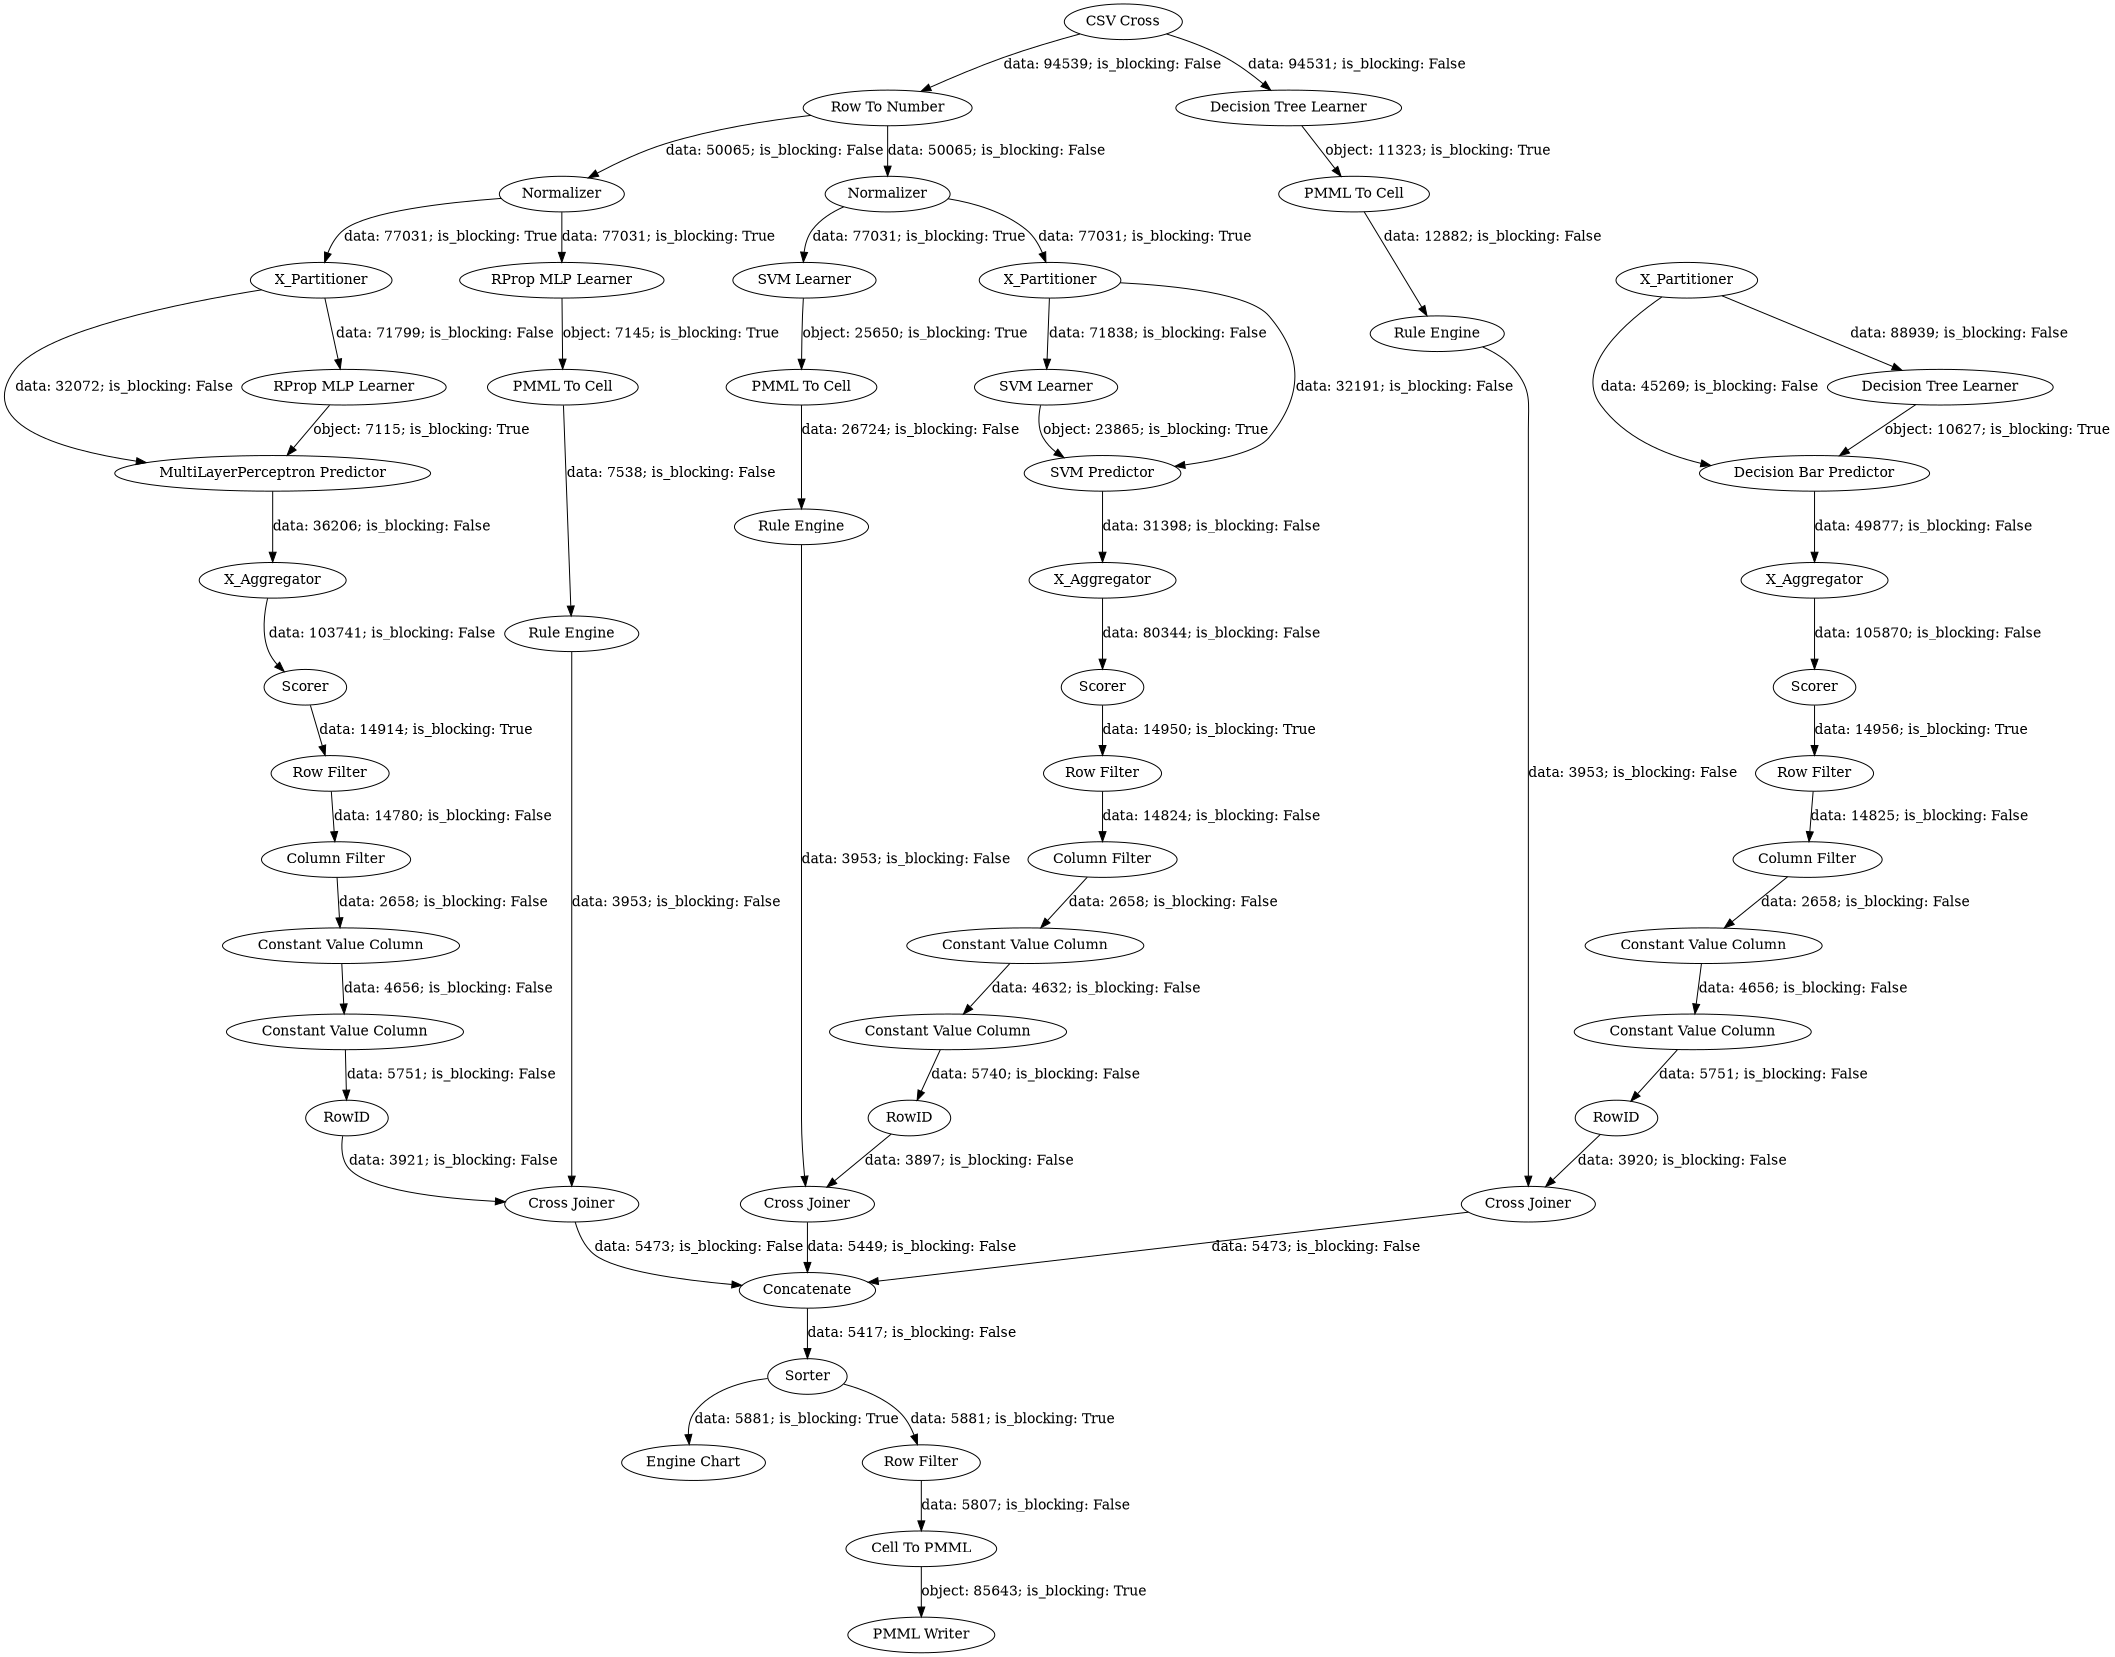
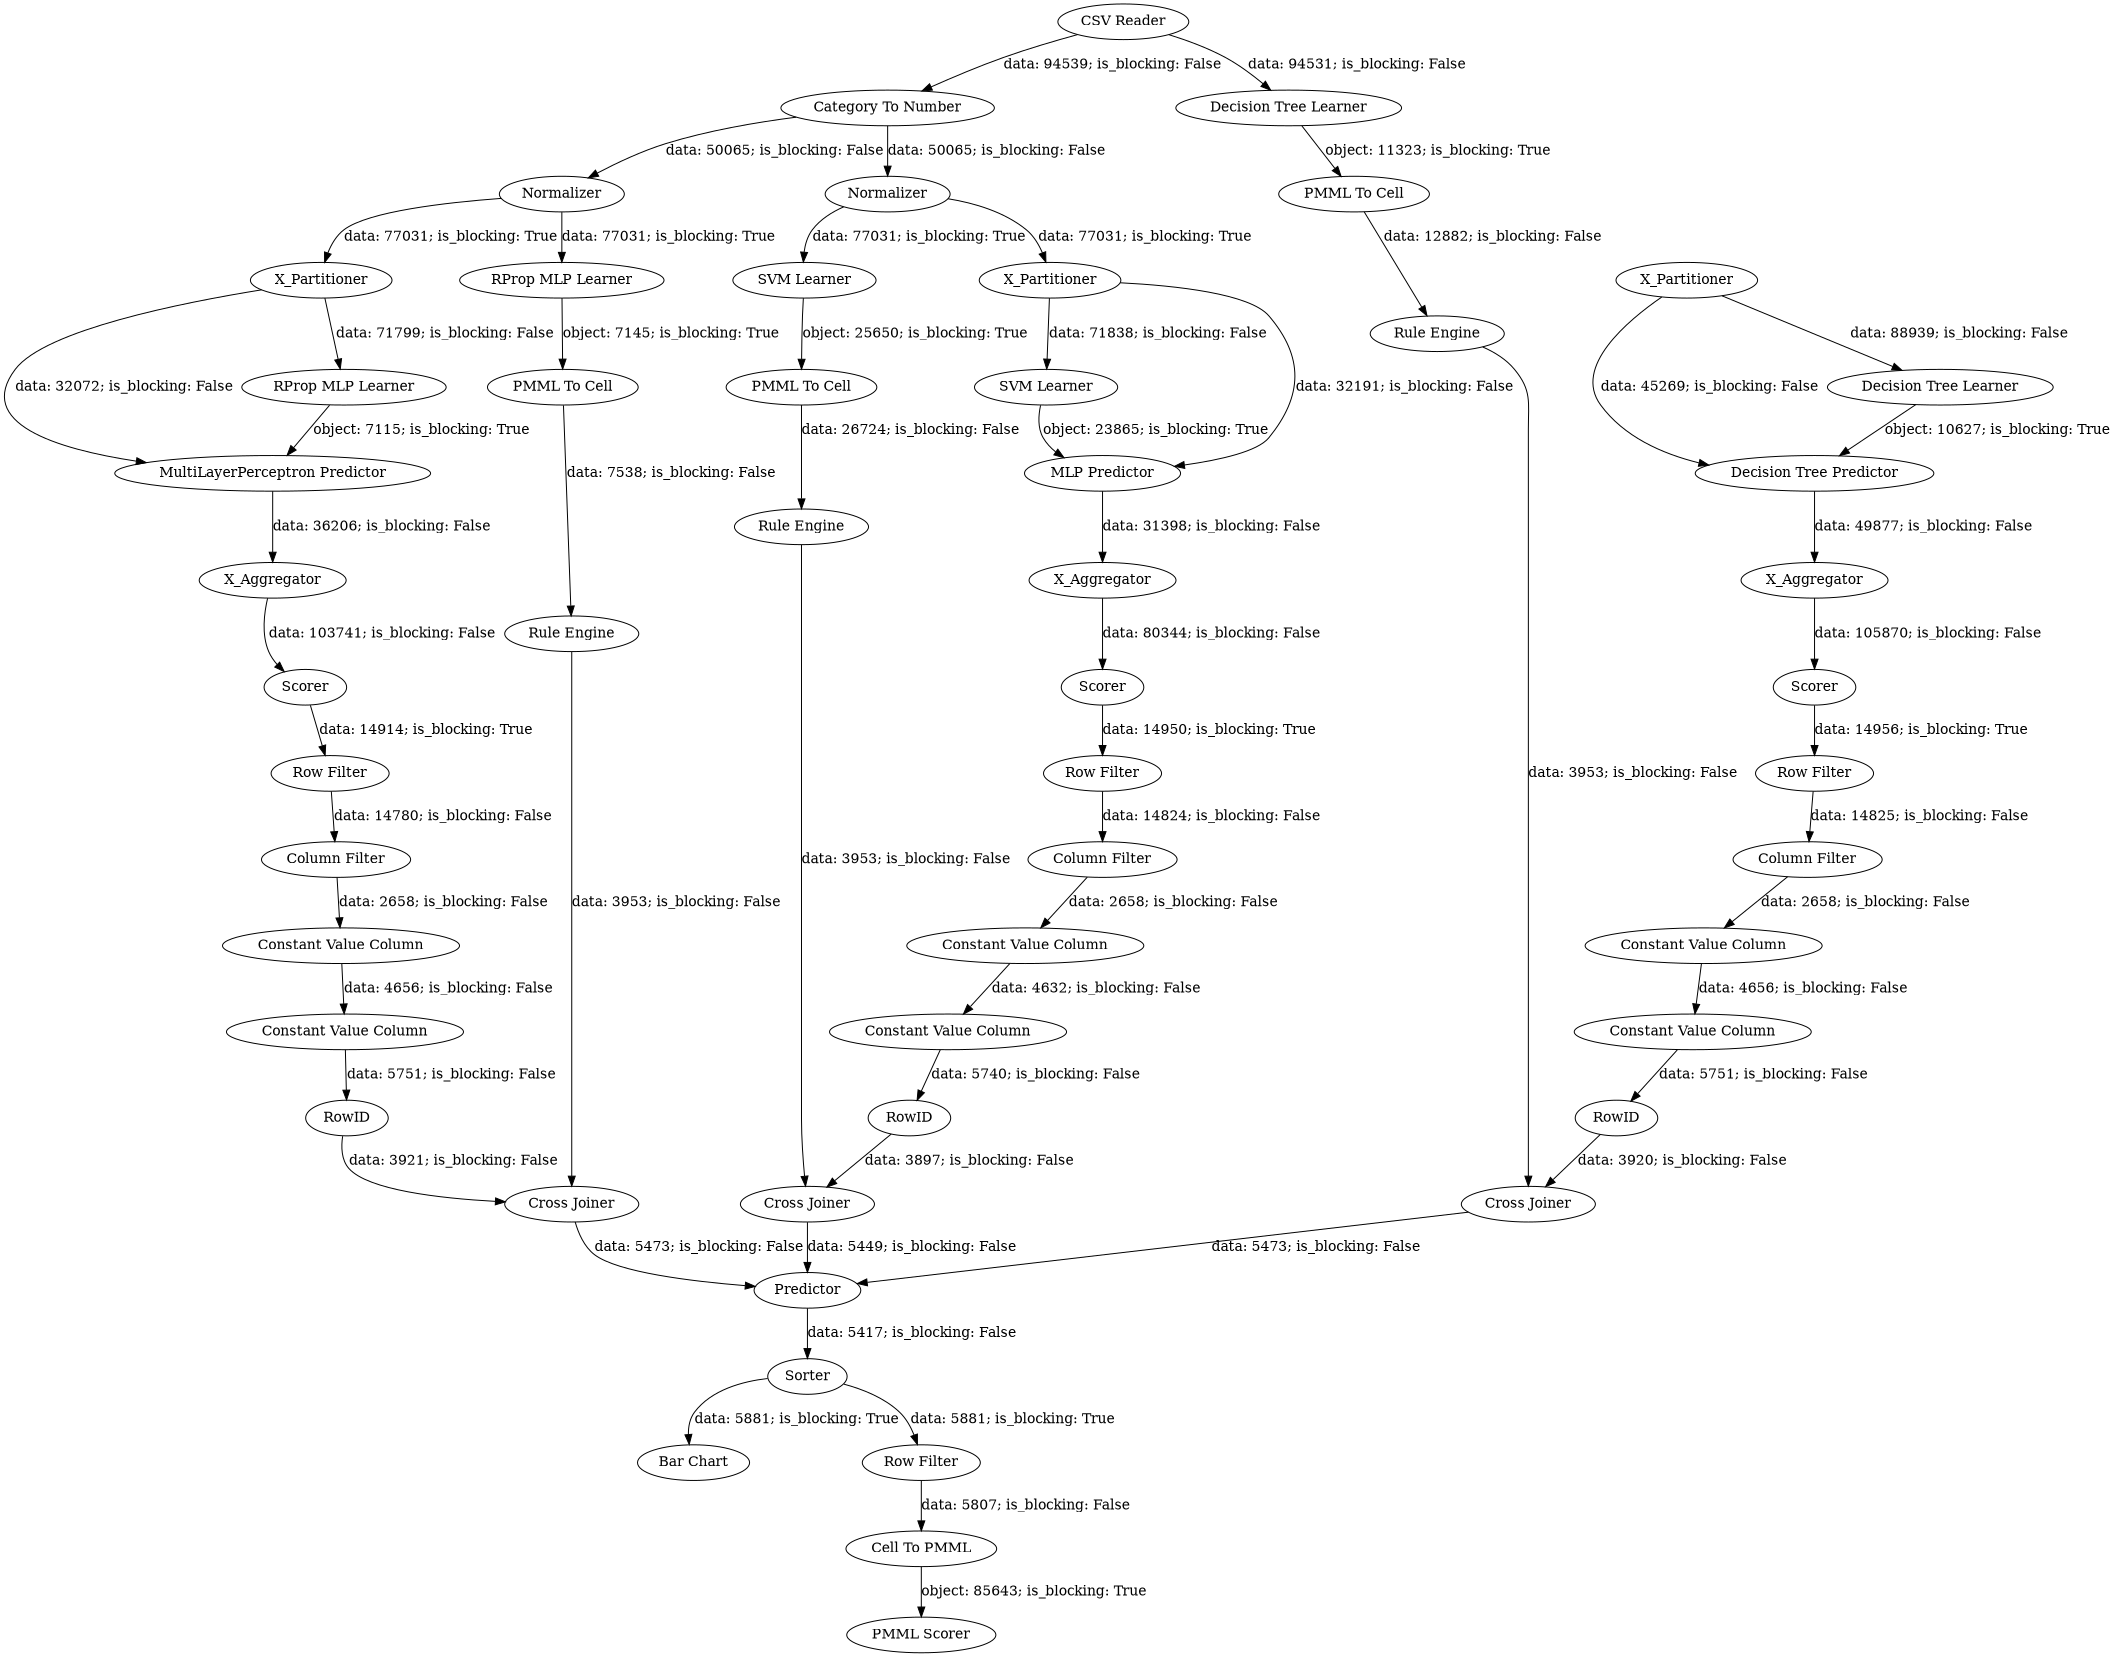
node "CSV Cross": label "CSV Cross" -> "CSV Reader"
node "Row To Number": label "Row To Number" -> "Category To Number"
node "SVM Predictor": label "SVM Predictor" -> "MLP Predictor"
node "Decision Bar Predictor": label "Decision Bar Predictor" -> "Decision Tree Predictor"
node "Concatenate": label "Concatenate" -> "Predictor"
node "Engine Chart": label "Engine Chart" -> "Bar Chart"
node "PMML Writer": label "PMML Writer" -> "PMML Scorer"
